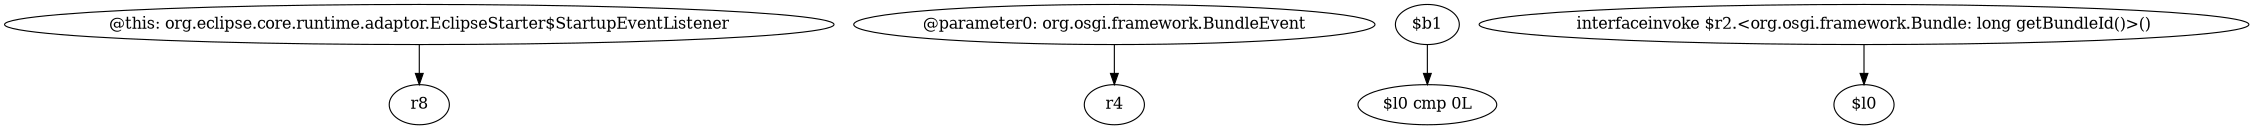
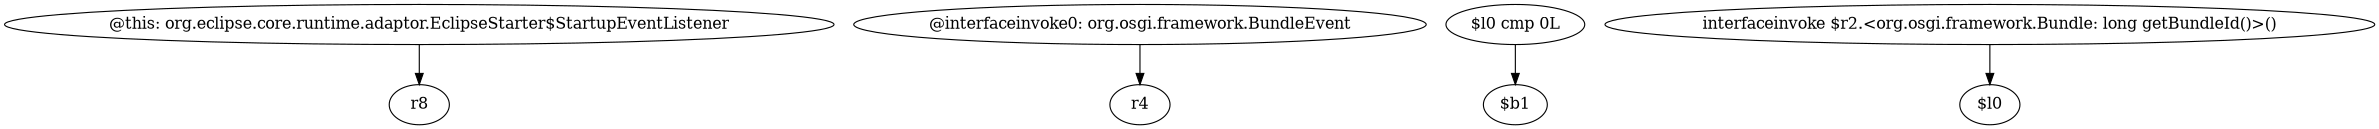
node "@parameter0: org.osgi.framework.BundleEvent": label "@parameter0: org.osgi.framework.BundleEvent" -> "@interfaceinvoke0: org.osgi.framework.BundleEvent"
edge "$b1" -> "$l0 cmp 0L": reversed
